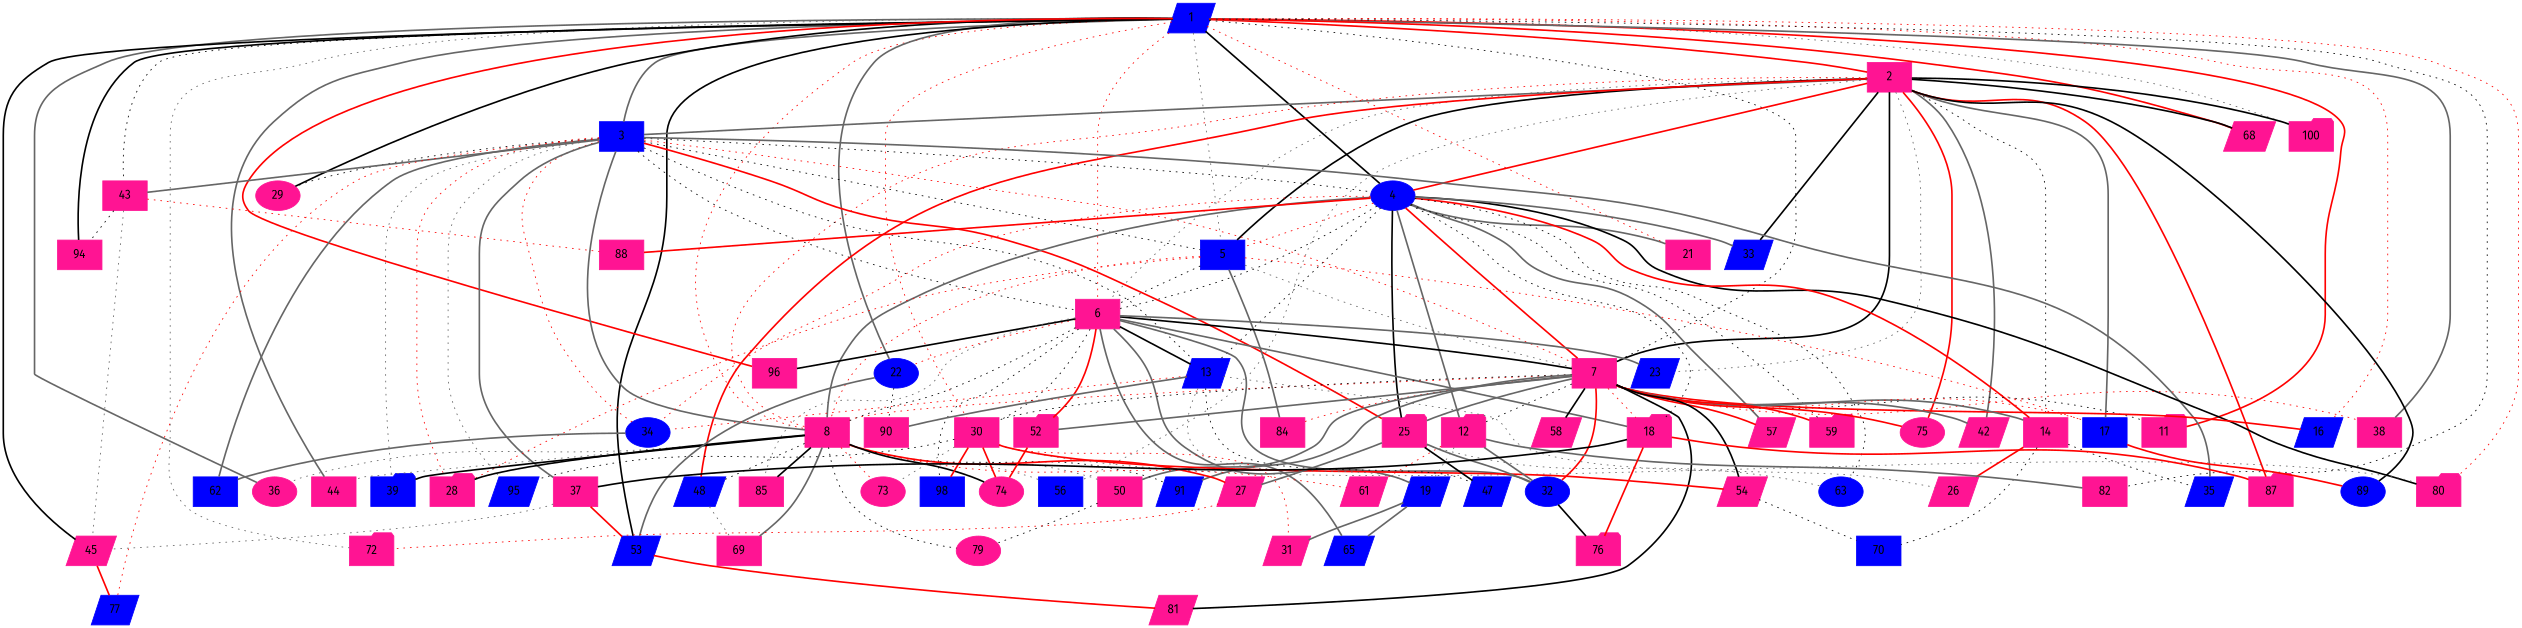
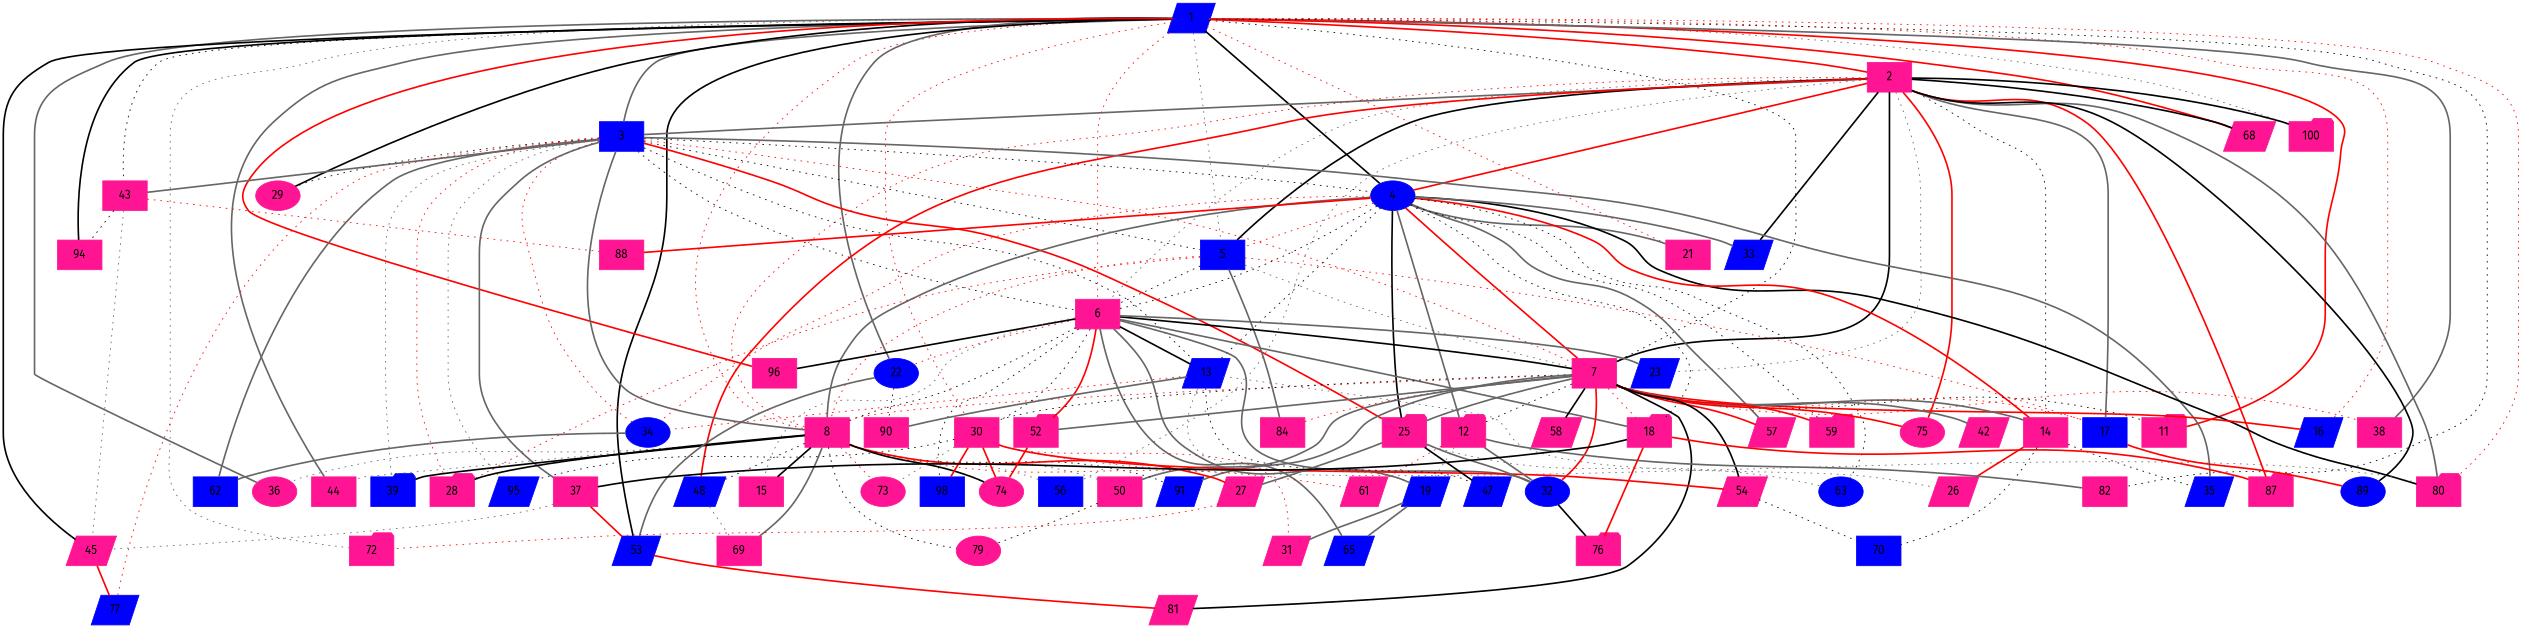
edge "2" -- "42": now "2" -- "80"
node "85": label "85" -> "15"
